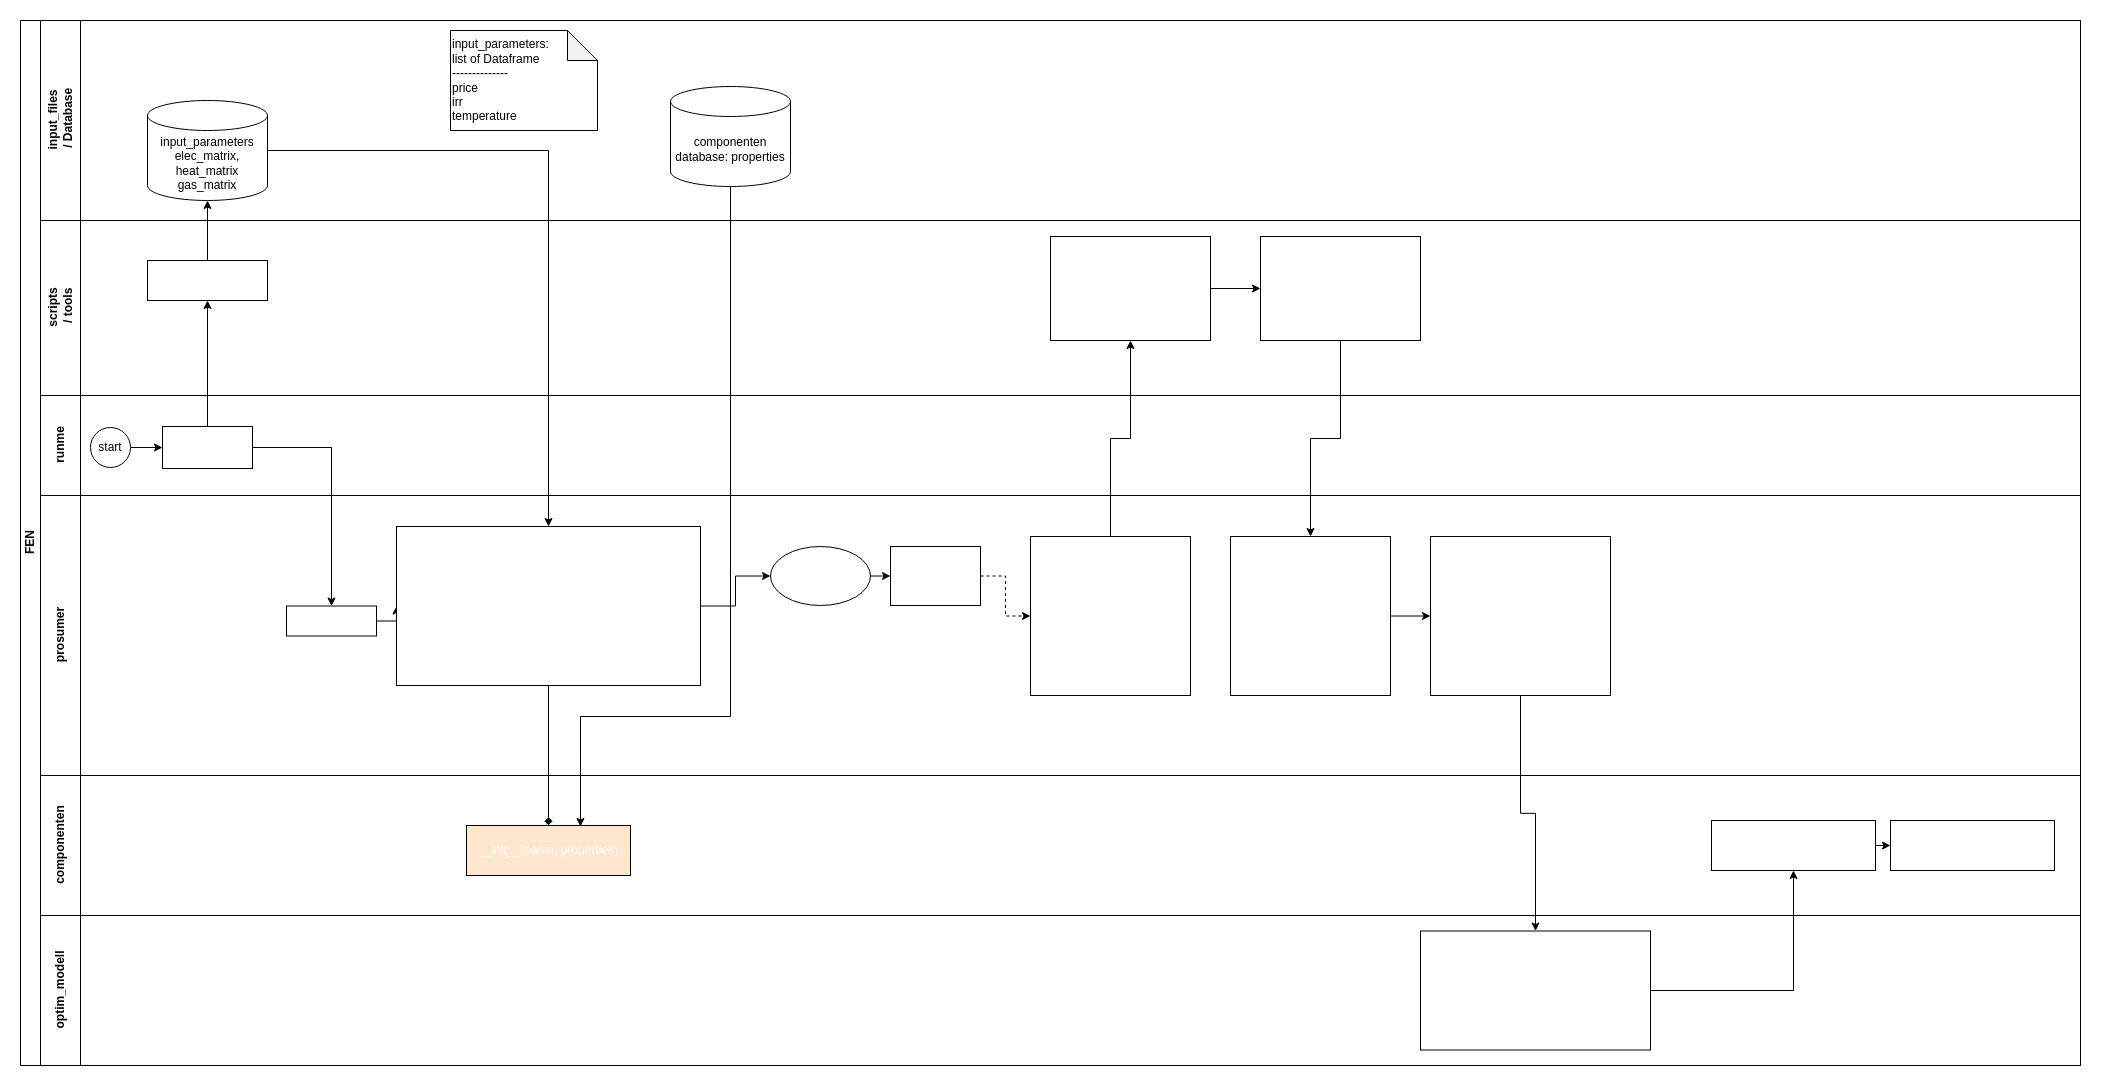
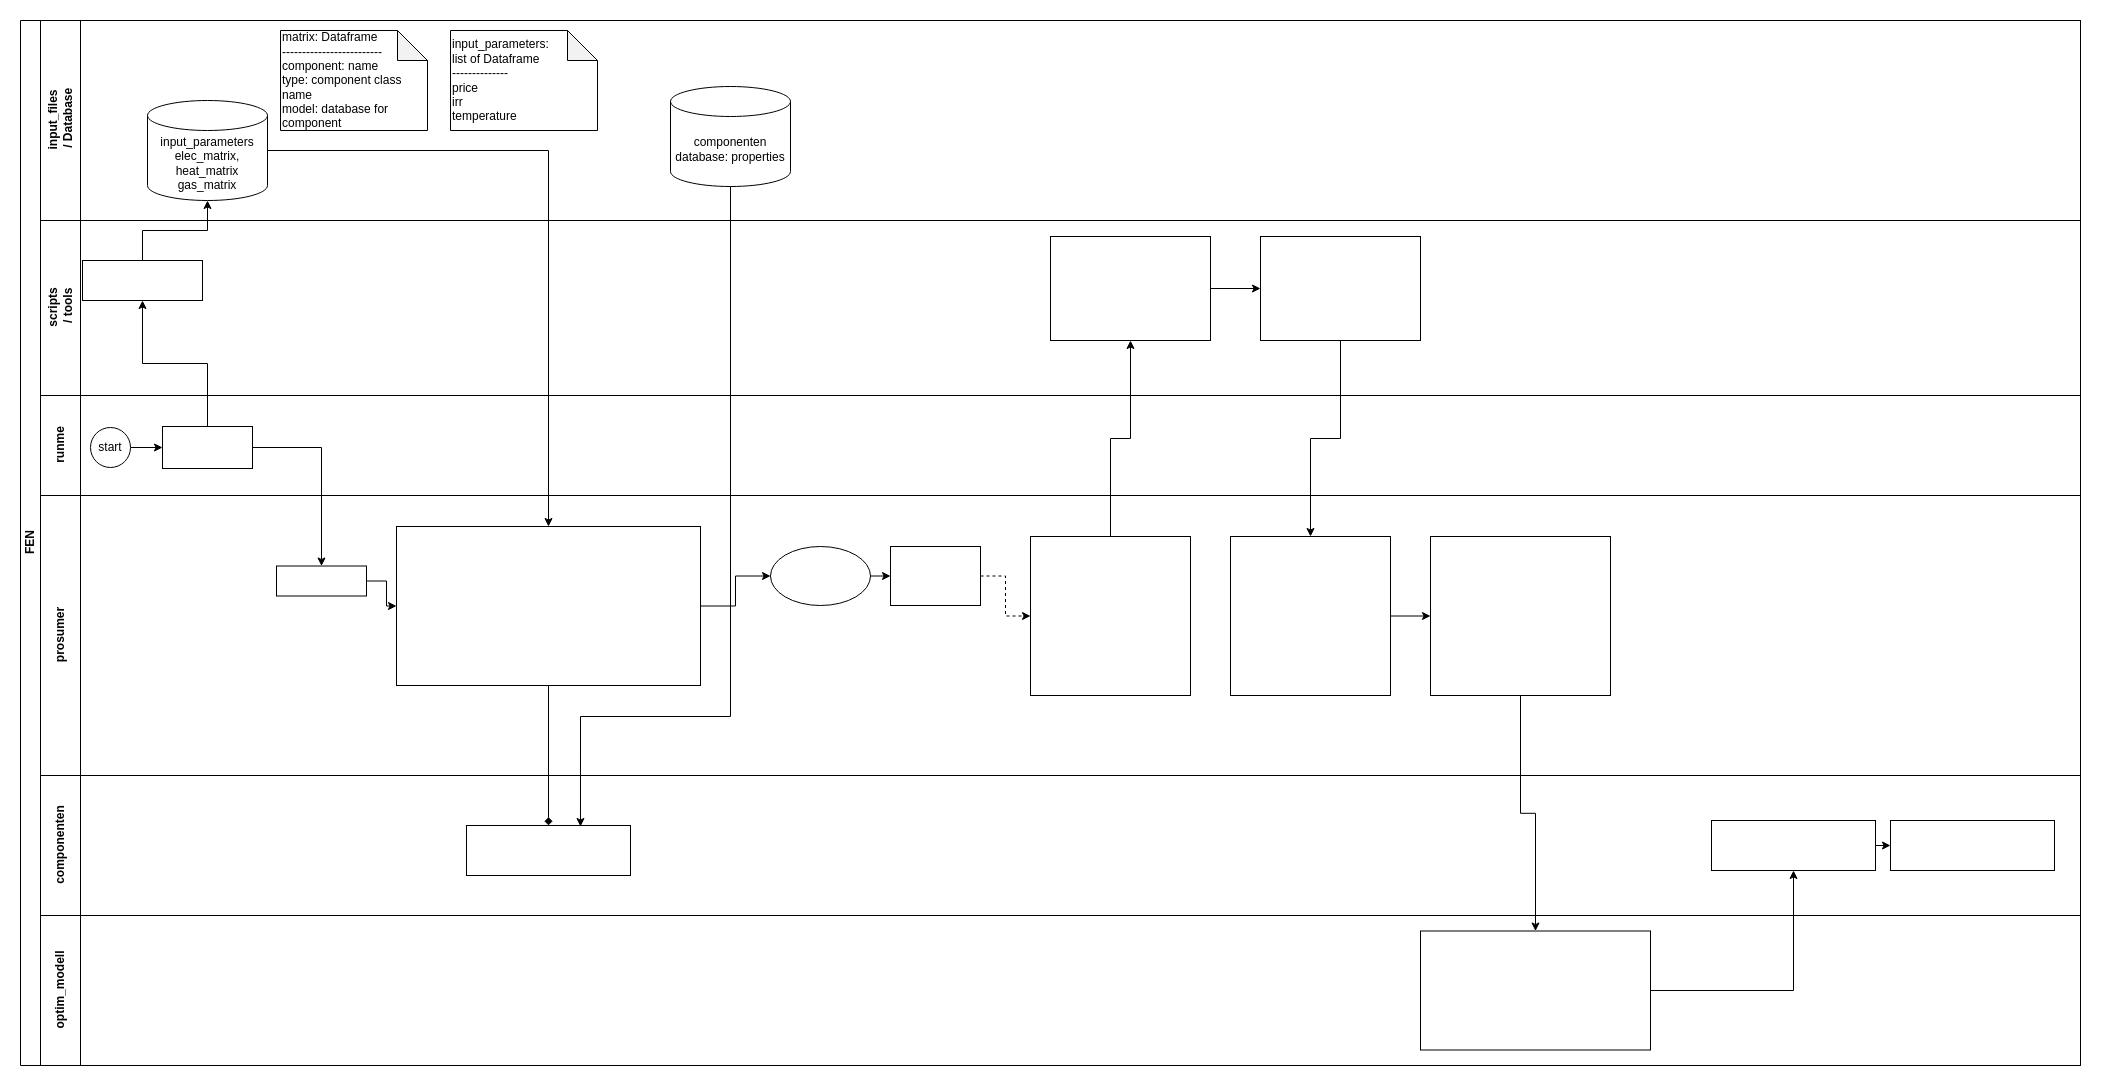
node "matrix: Dataframe ------------------------- component: name type: component class name model: database for component": added
node "extract_inputs": moved (208, 281) -> (143, 281)
node "__init__": moved (332, 621) -> (322, 581)
node "__init__(name, properties)": fillcolor #ffe6cc -> #ffffff
